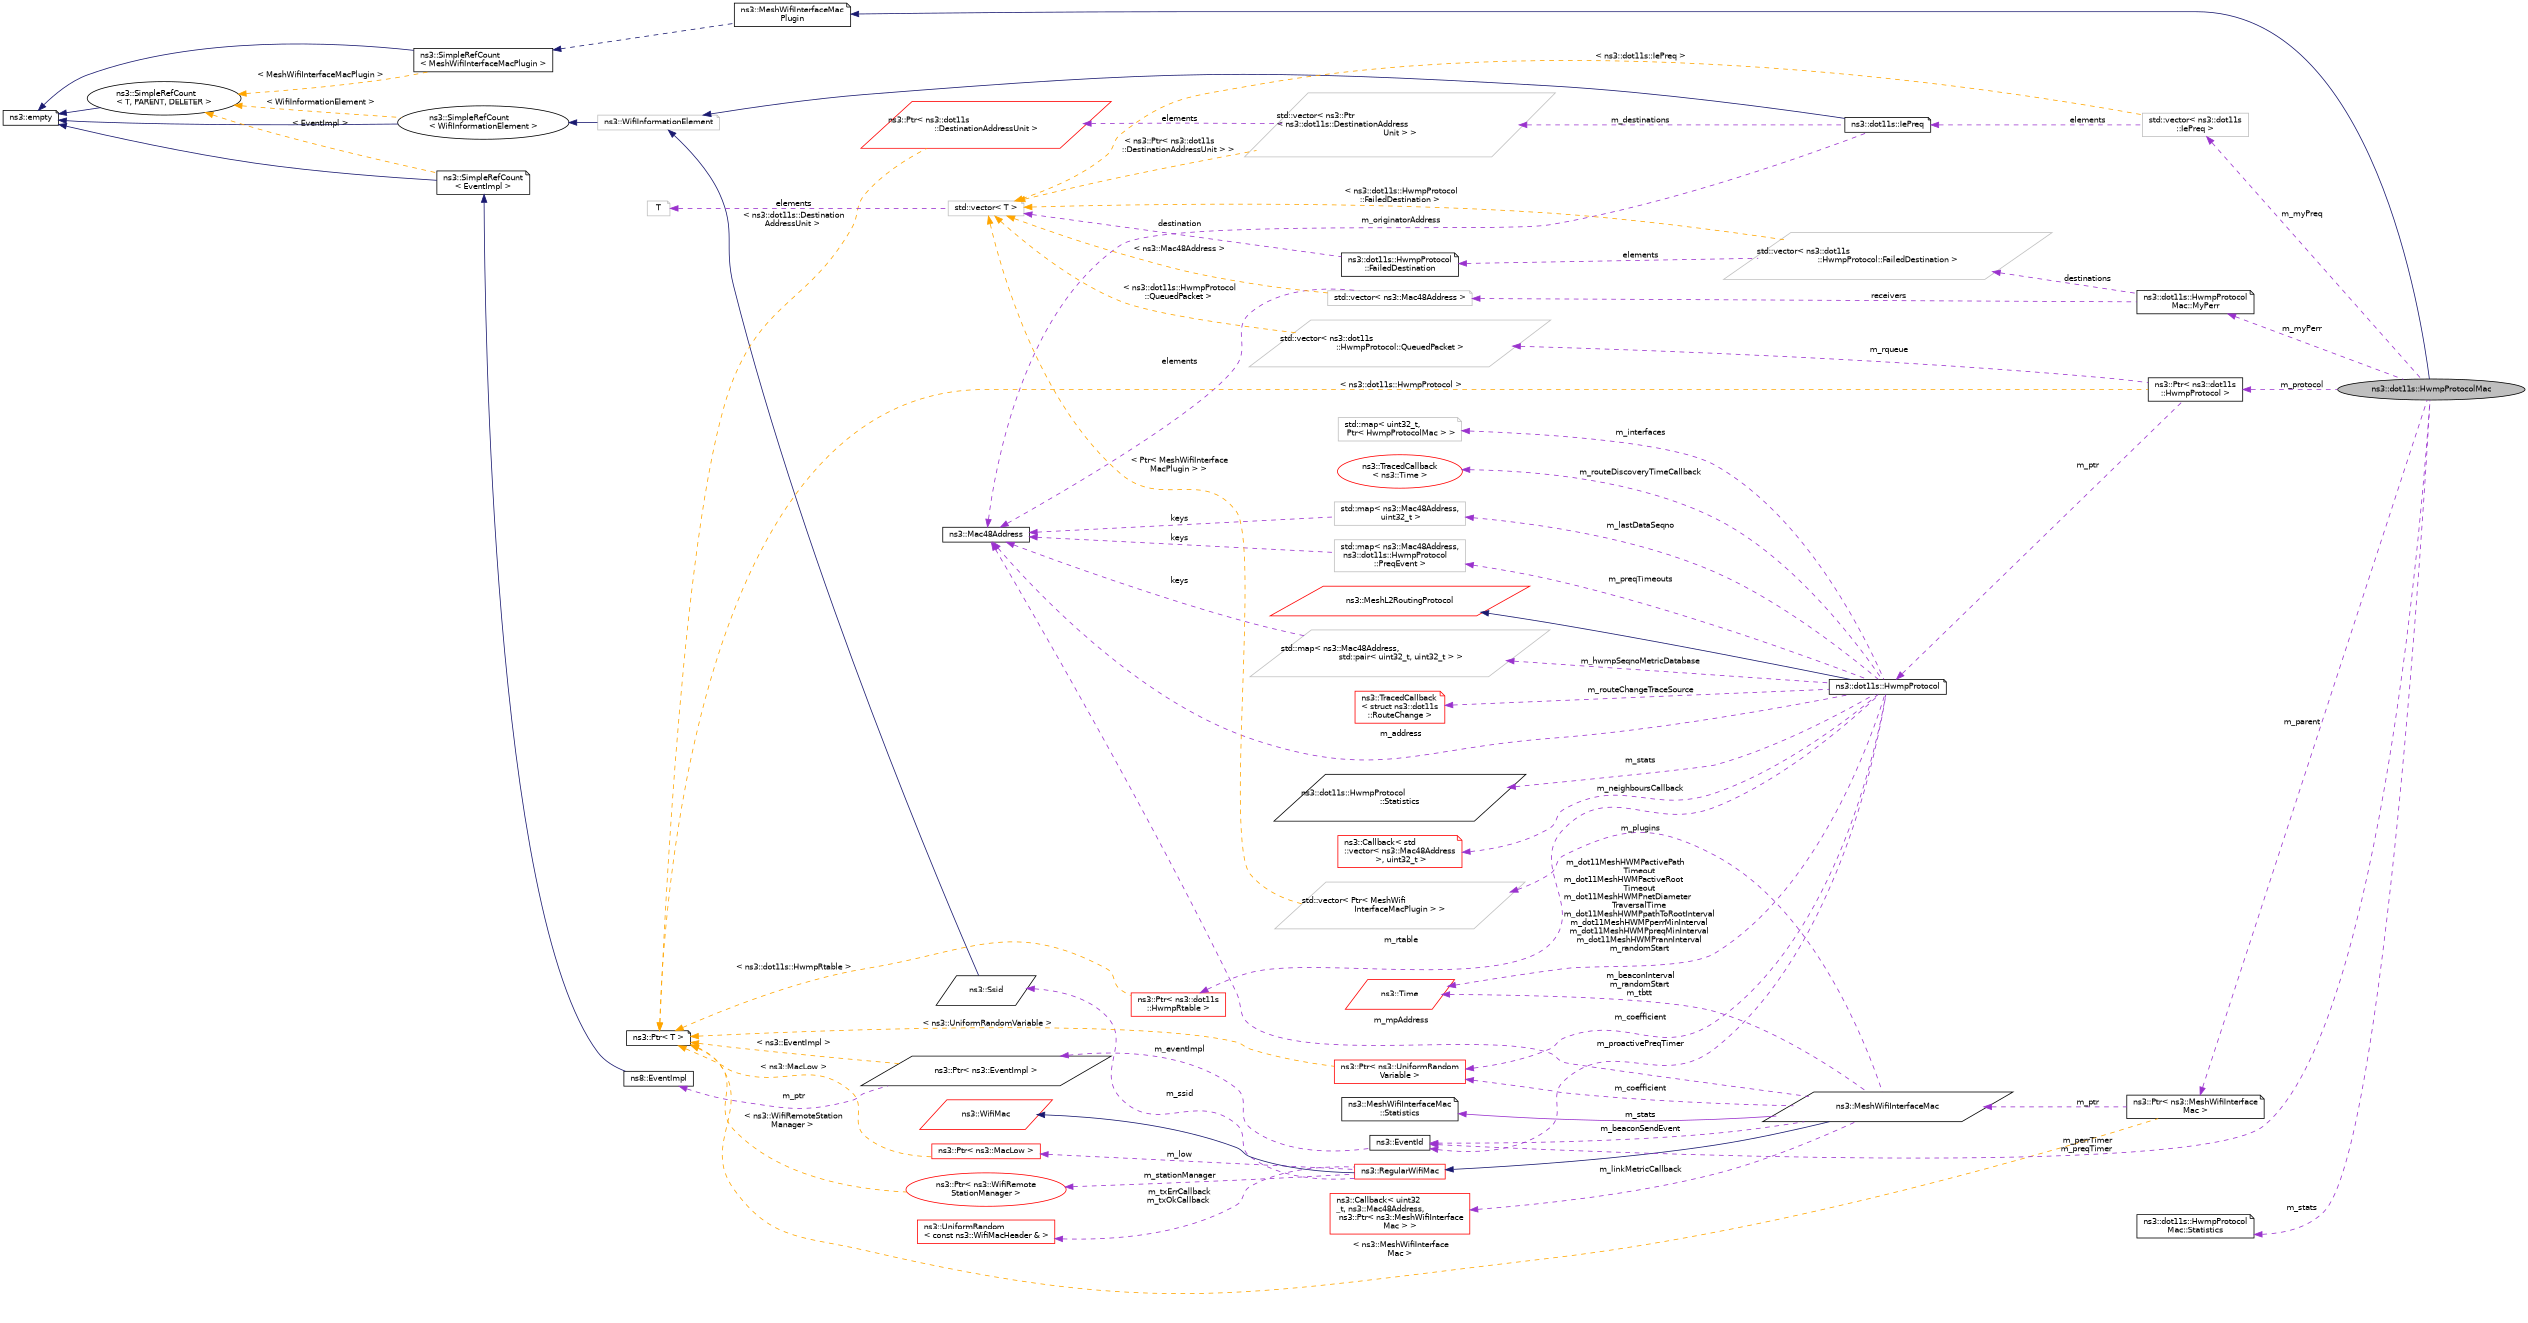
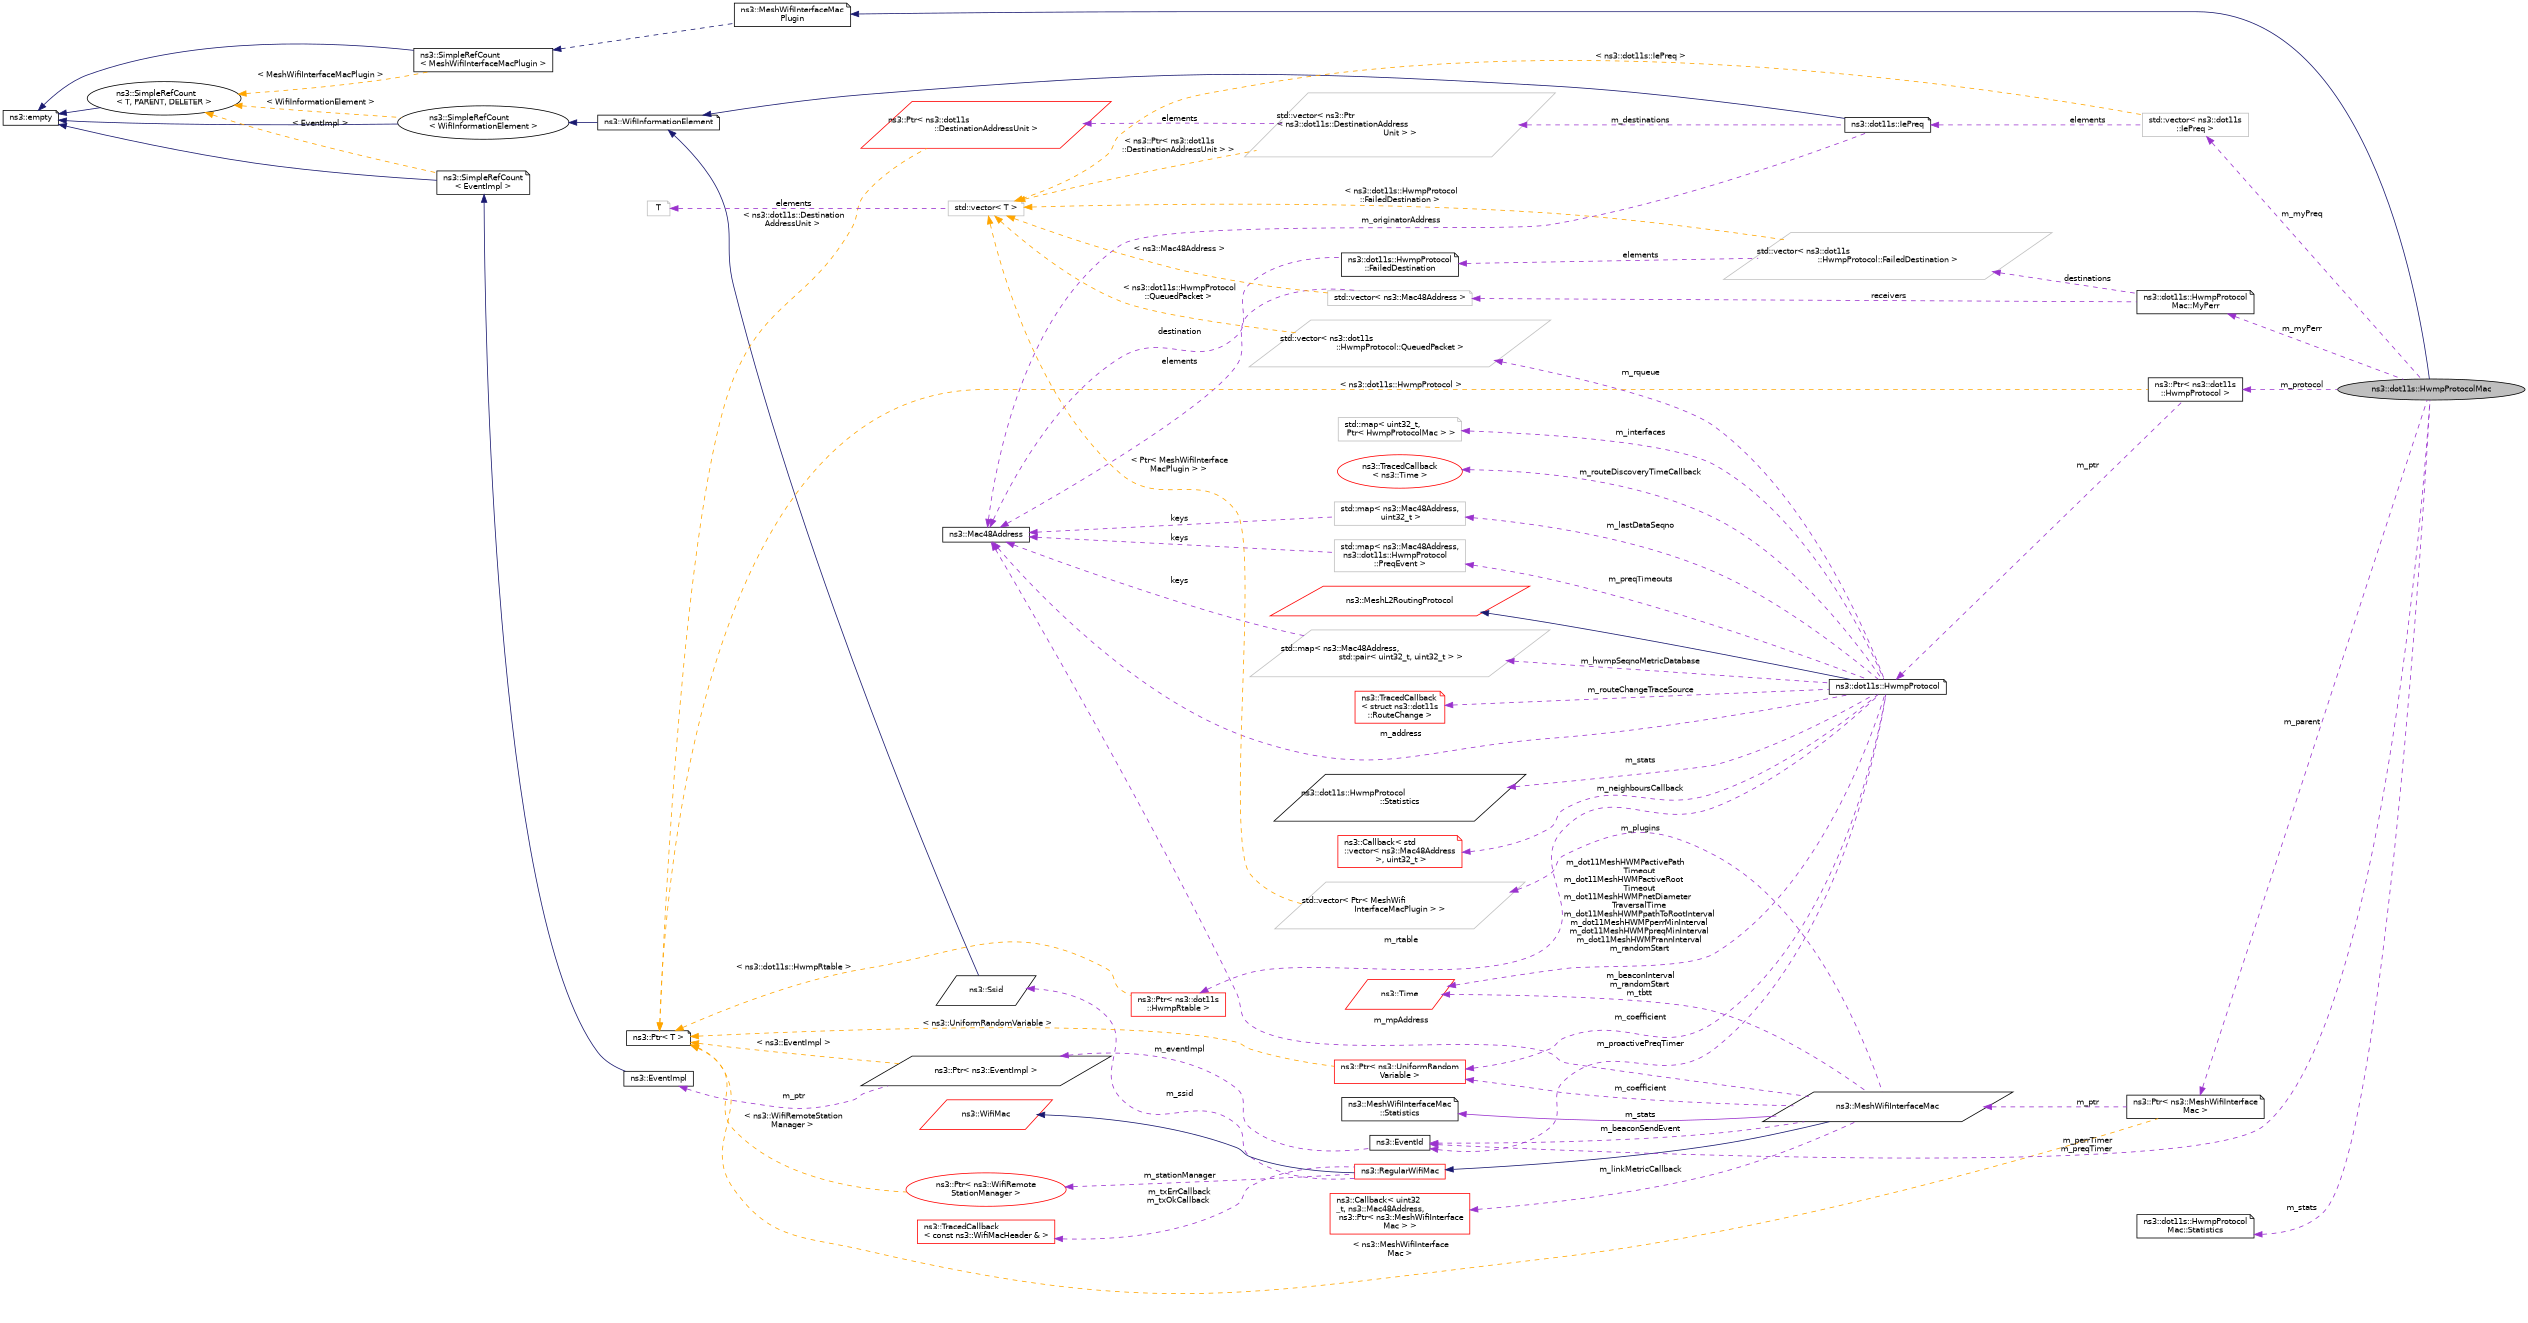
node "ns3::WifiInformationElement": color grey75 -> black
edge "ns3::dot11s::HwmpProtocol ::FailedDestination" -> "std::vector< T >": now "ns3::dot11s::HwmpProtocol ::FailedDestination" -> "ns3::Mac48Address"
edge "ns3::Ptr< ns3::dot11s ::HwmpProtocol >" -> "std::vector< ns3::dot11s ::HwmpProtocol::QueuedPacket >": now "ns3::dot11s::HwmpProtocol" -> "std::vector< ns3::dot11s ::HwmpProtocol::QueuedPacket >"
node "ns8::EventImpl": label "ns8::EventImpl" -> "ns3::EventImpl"
node "ns3::Ptr< ns3::MacLow >": removed
node "ns3::UniformRandom < const ns3::WifiMacHeader & >": label "ns3::UniformRandom < const ns3::WifiMacHeader & >" -> "ns3::TracedCallback < const ns3::WifiMacHeader & >"
